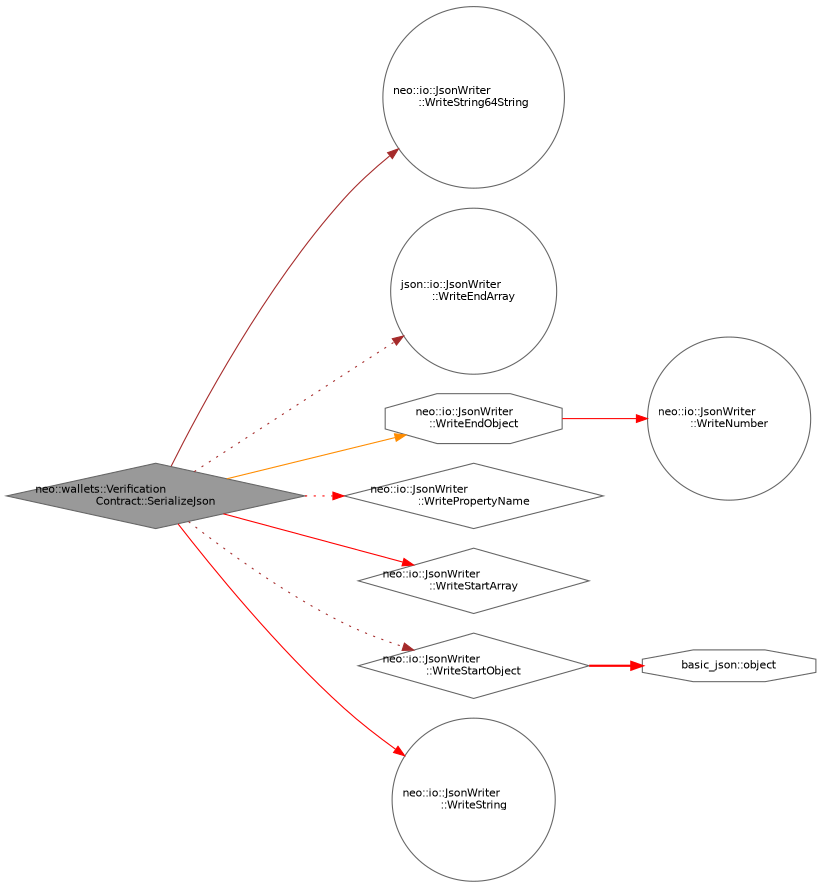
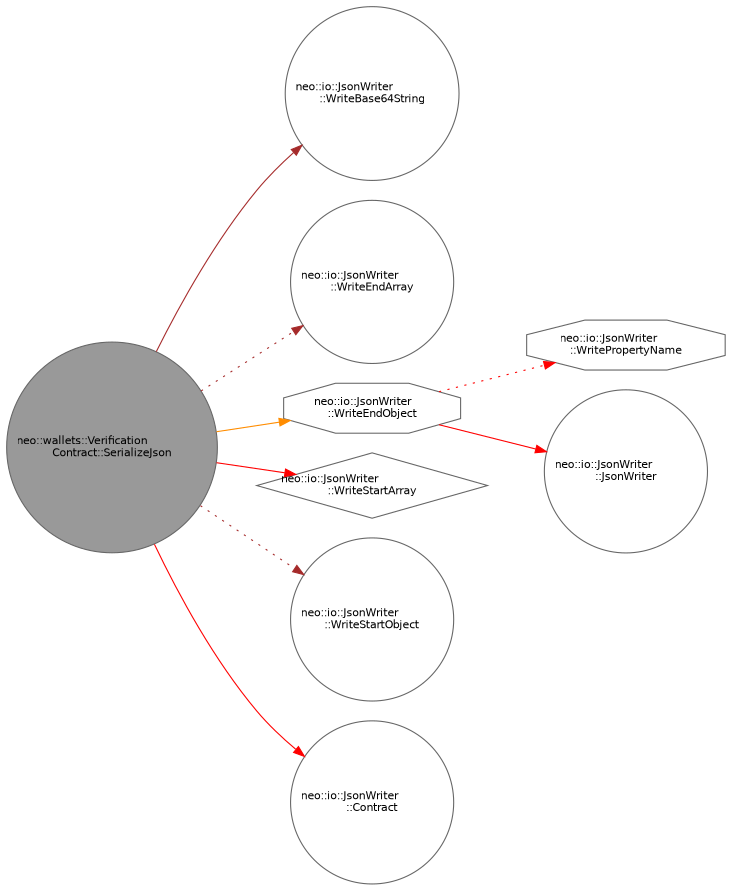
node "neo::io::JsonWriter ::WriteString64String": label "neo::io::JsonWriter ::WriteString64String" -> "neo::io::JsonWriter ::WriteBase64String"
node "json::io::JsonWriter ::WriteEndArray": label "json::io::JsonWriter ::WriteEndArray" -> "neo::io::JsonWriter ::WriteEndArray"
node "neo::io::JsonWriter ::WriteNumber": label "neo::io::JsonWriter ::WriteNumber" -> "neo::io::JsonWriter ::JsonWriter"
node "neo::wallets::Verification Contract::SerializeJson": shape diamond -> circle
edge "neo::wallets::Verification Contract::SerializeJson" -> "neo::io::JsonWriter ::WritePropertyName": now "neo::io::JsonWriter ::WriteEndObject" -> "neo::io::JsonWriter ::WritePropertyName"
node "neo::io::JsonWriter ::WritePropertyName": shape diamond -> octagon
node "neo::io::JsonWriter ::WriteStartObject": shape diamond -> circle
node "basic_json::object": removed
node "neo::io::JsonWriter ::WriteString": label "neo::io::JsonWriter ::WriteString" -> "neo::io::JsonWriter ::Contract"
